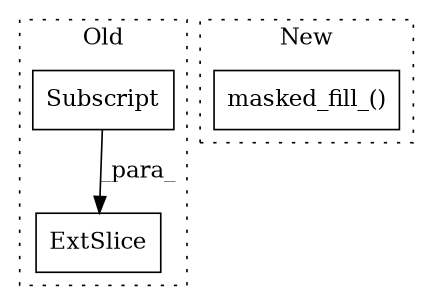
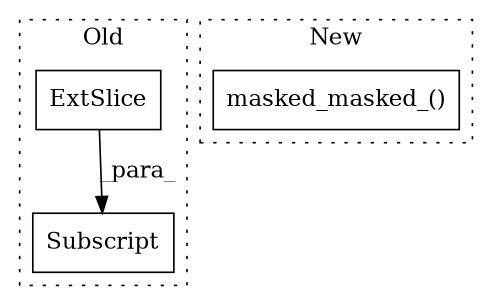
node "masked_fill_()": label "masked_fill_()" -> "masked_masked_()"
edge "Subscript" -> "ExtSlice": reversed
